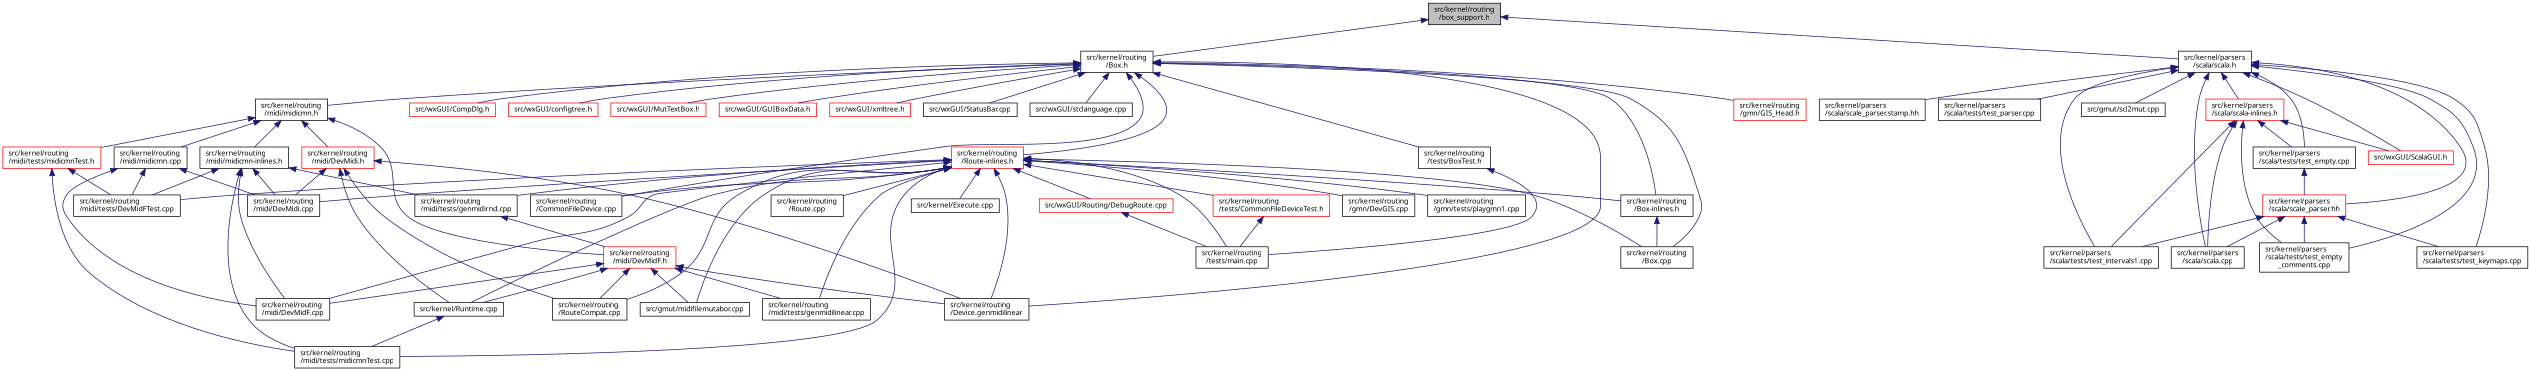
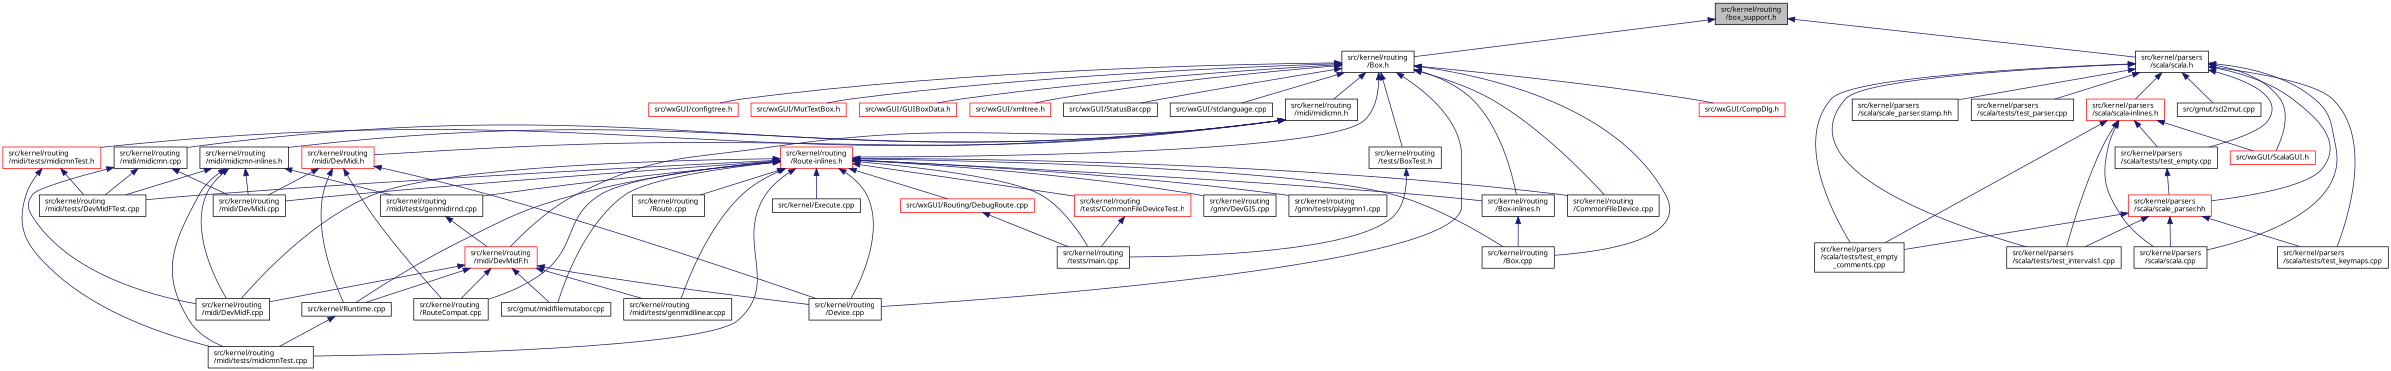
node "src/kernel/routing /gmn/GIS_Head.h": removed
node "src/kernel/routing /Device.genmidilinear": label "src/kernel/routing /Device.genmidilinear" -> "src/kernel/routing /Device.cpp"
